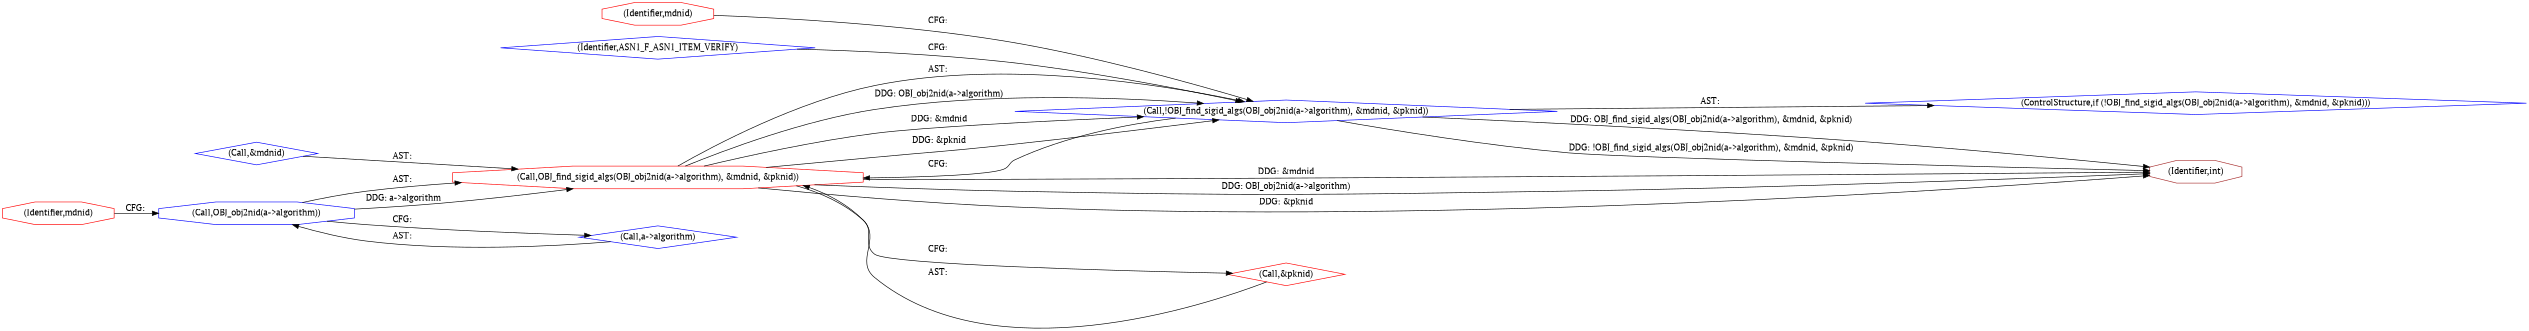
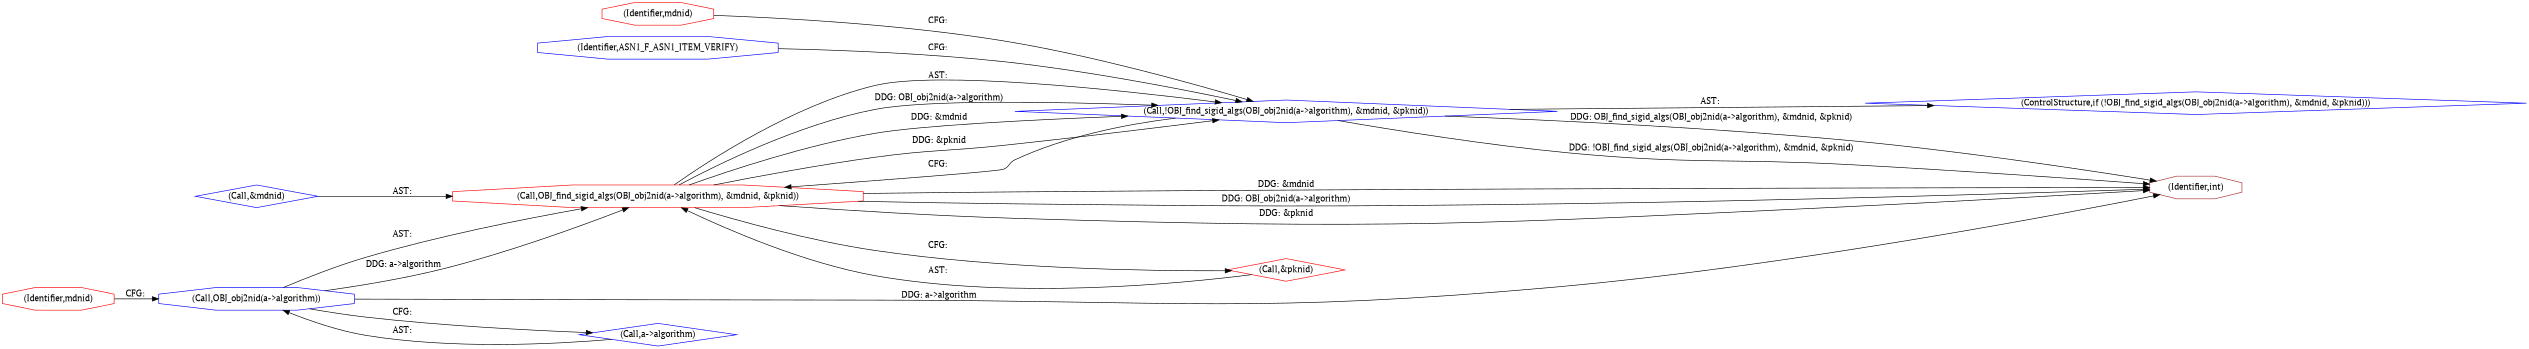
node "(Identifier,ASN1_F_ASN1_ITEM_VERIFY)": shape diamond -> octagon
edge "(Call,OBJ_obj2nid(a->algorithm))" -> "(Identifier,int)": added, label "DDG: a->algorithm"
